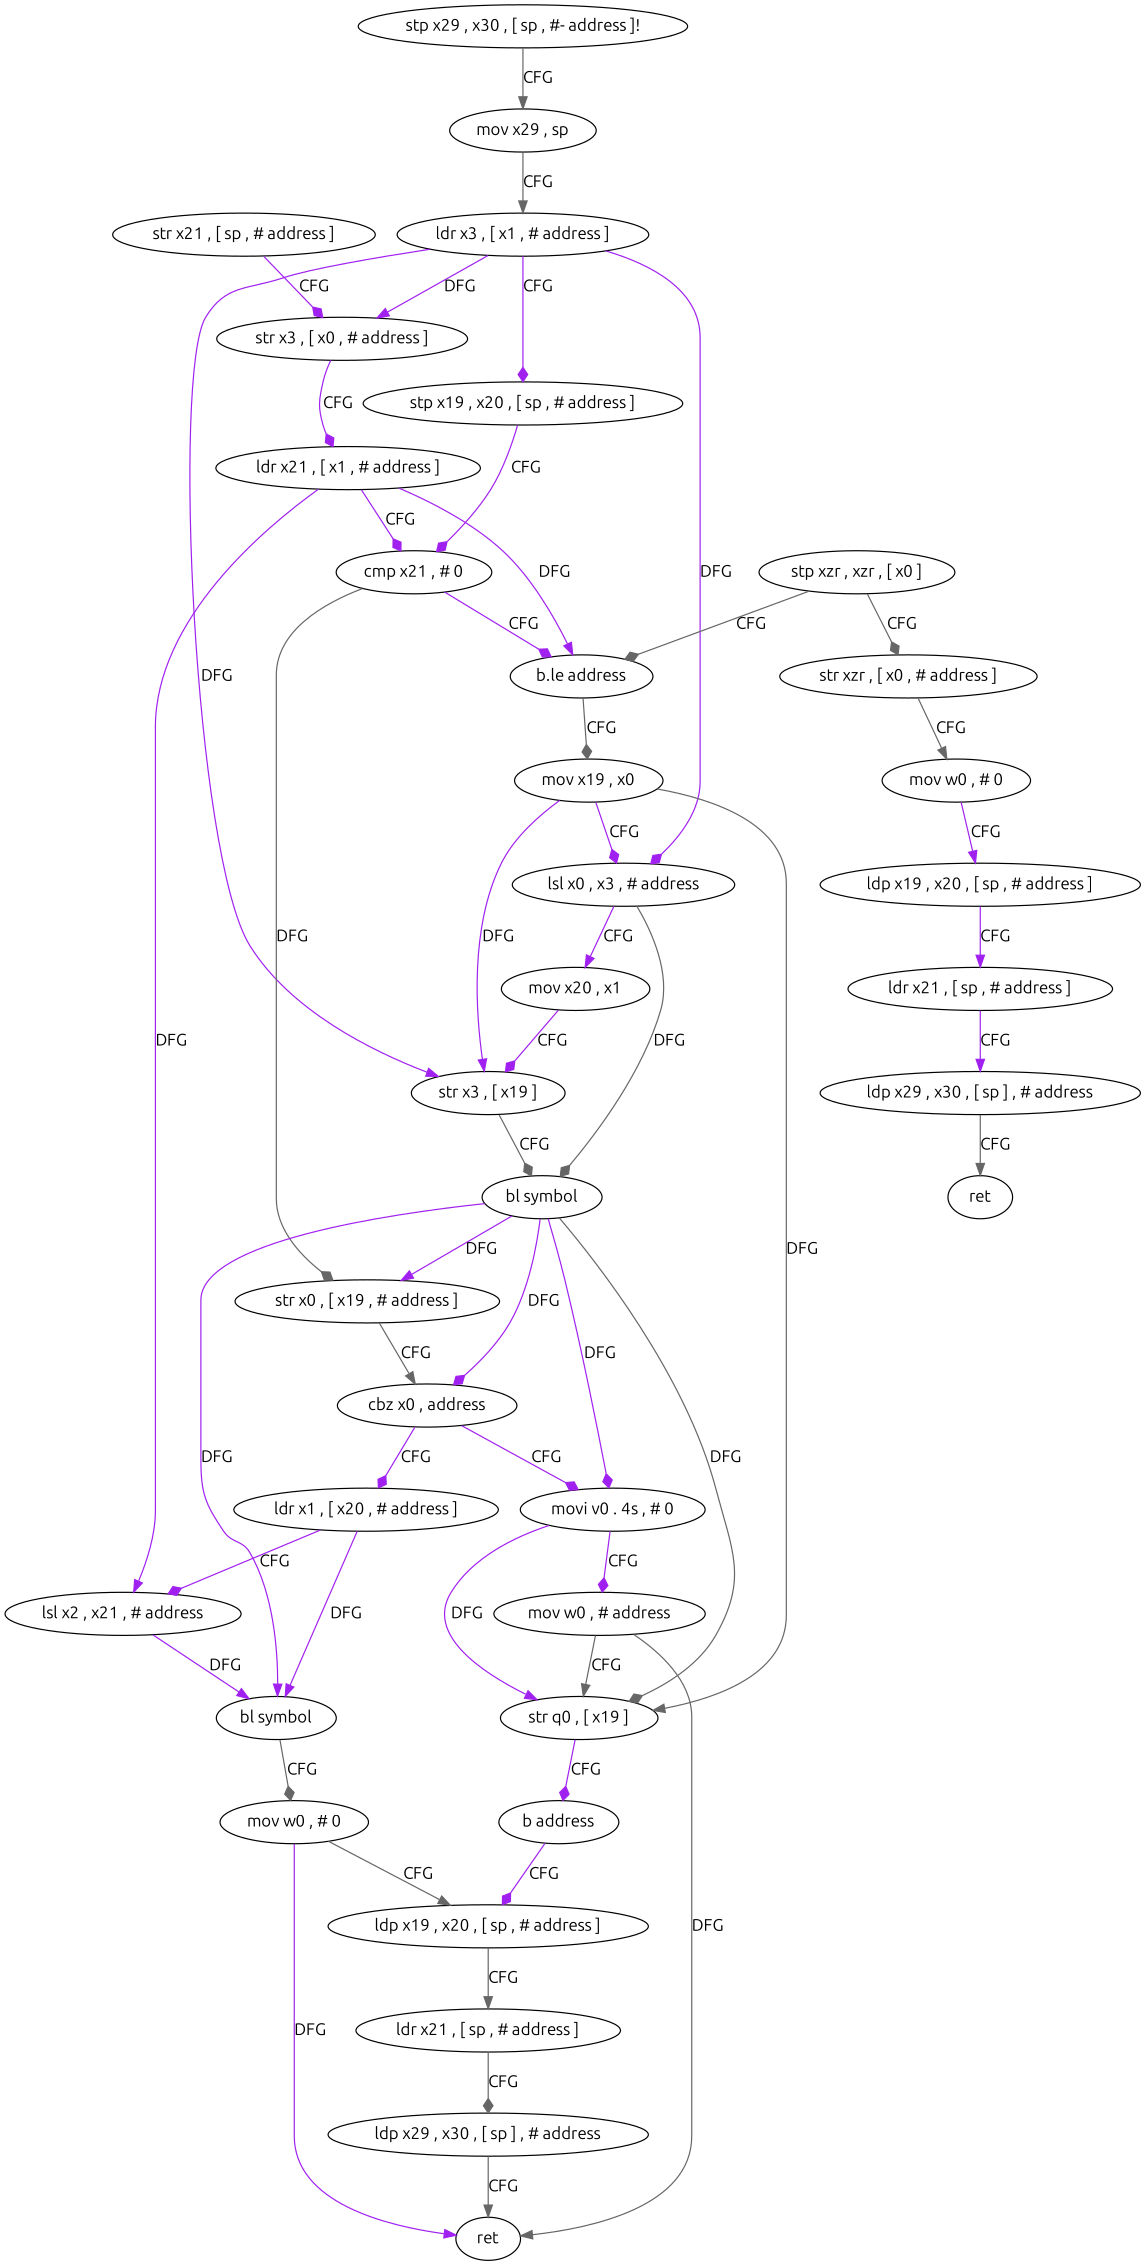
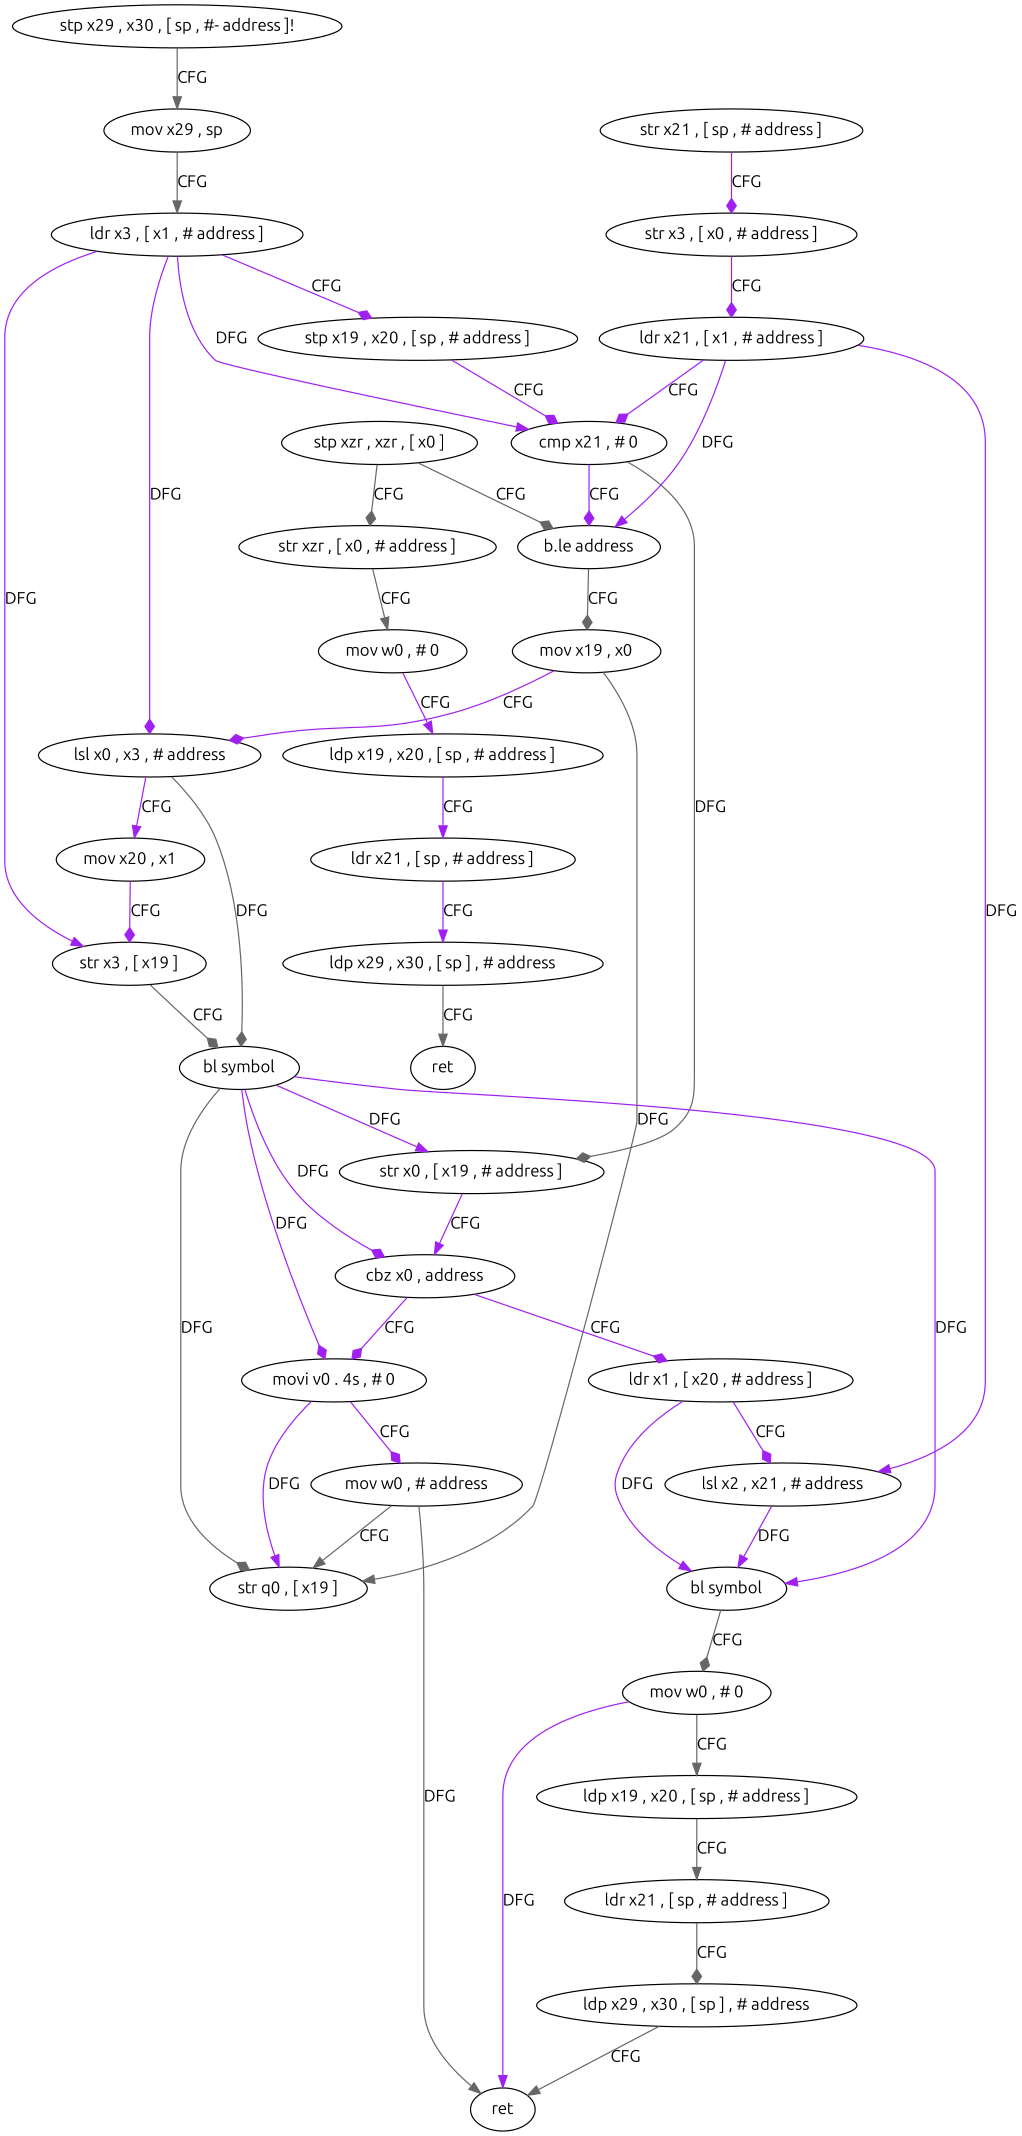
edge "ldr x3 , [ x1 , # address ]" -> "str x3 , [ x0 , # address ]": now "ldr x3 , [ x1 , # address ]" -> "cmp x21 , # 0"
edge "mov x19 , x0" -> "str x3 , [ x19 ]": removed, label "DFG"
edge "str x0 , [ x19 , # address ]" -> "cbz x0 , address": color gray40 -> purple
node "b address": removed
